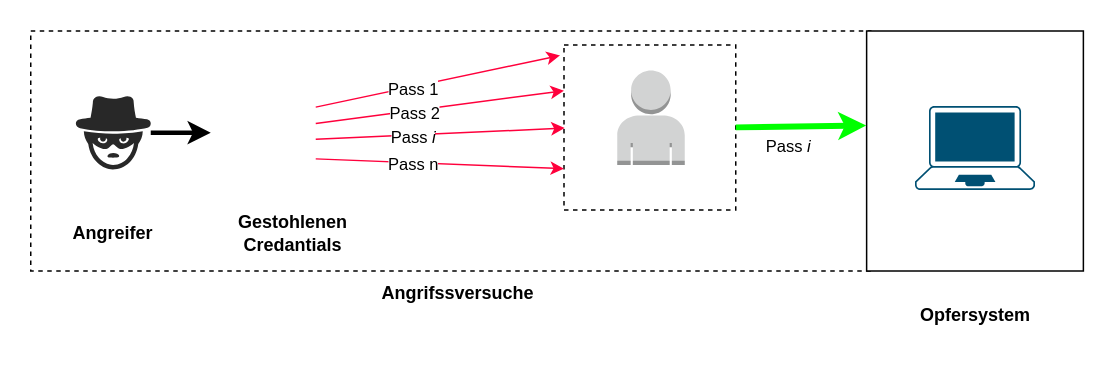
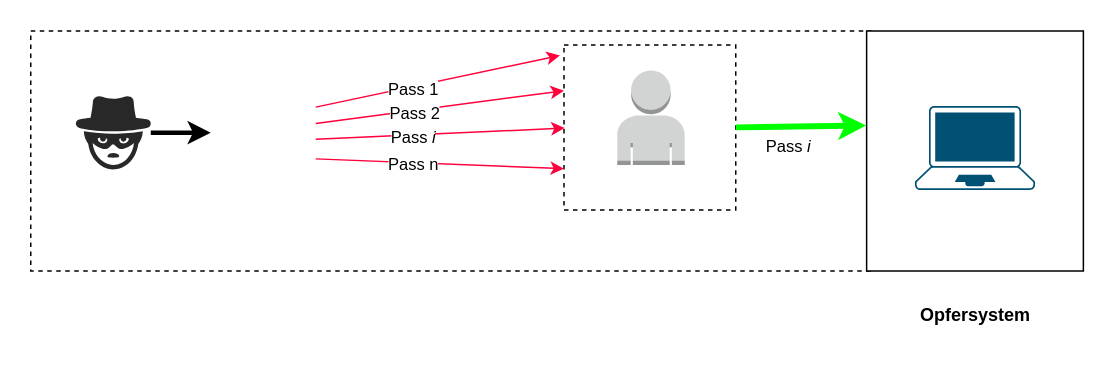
node "Angreifer": removed
node "Gestohlenen Credantials": removed
node "Angrifssversuche": removed
